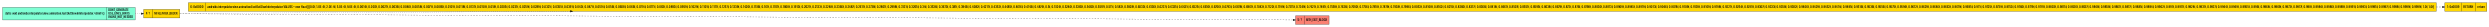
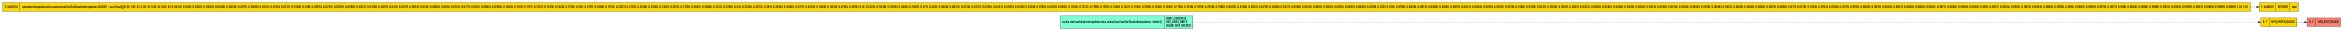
node "7: 0x0009": text "return" -> "void"
edge "4: ?" -> "6: 0x0000": removed
